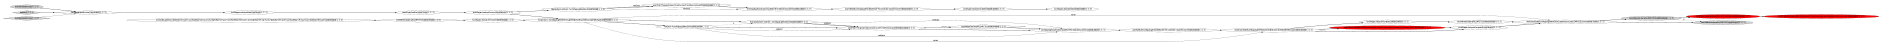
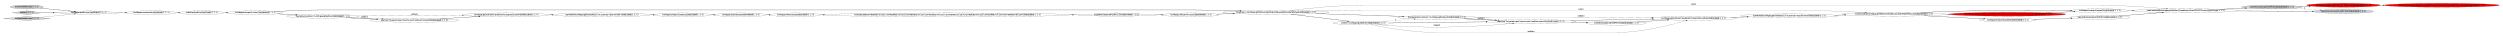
node "funcWrapper.invoke(rowData)@@@16@@@['1', '1', '0']": added
node "checkWrittenData(tempFile,EXPECTED2)@@@24@@@['1', '1', '0']": shape diamond -> ellipse
